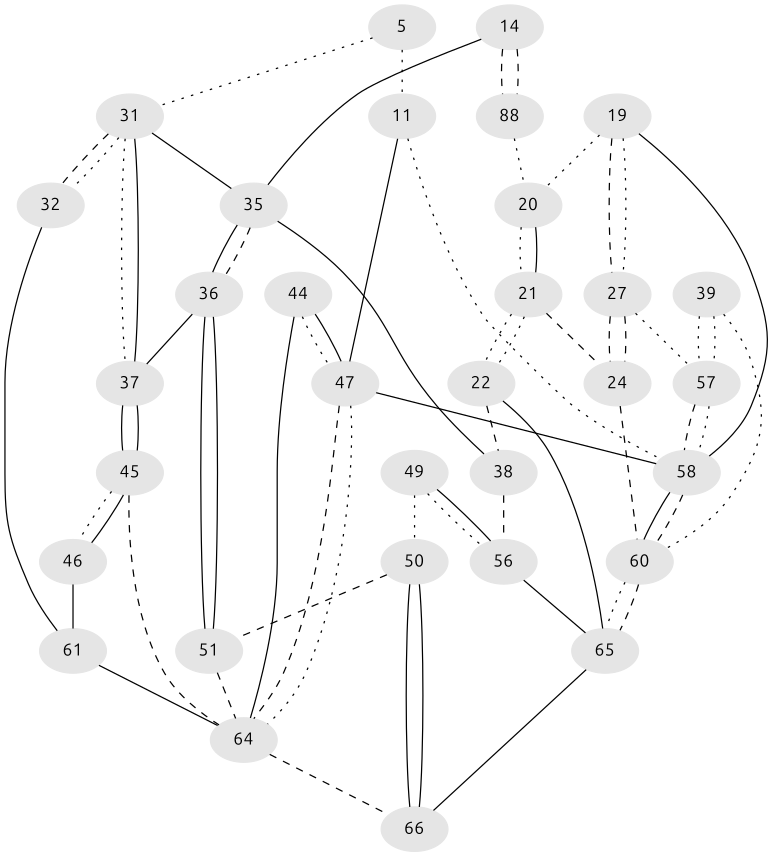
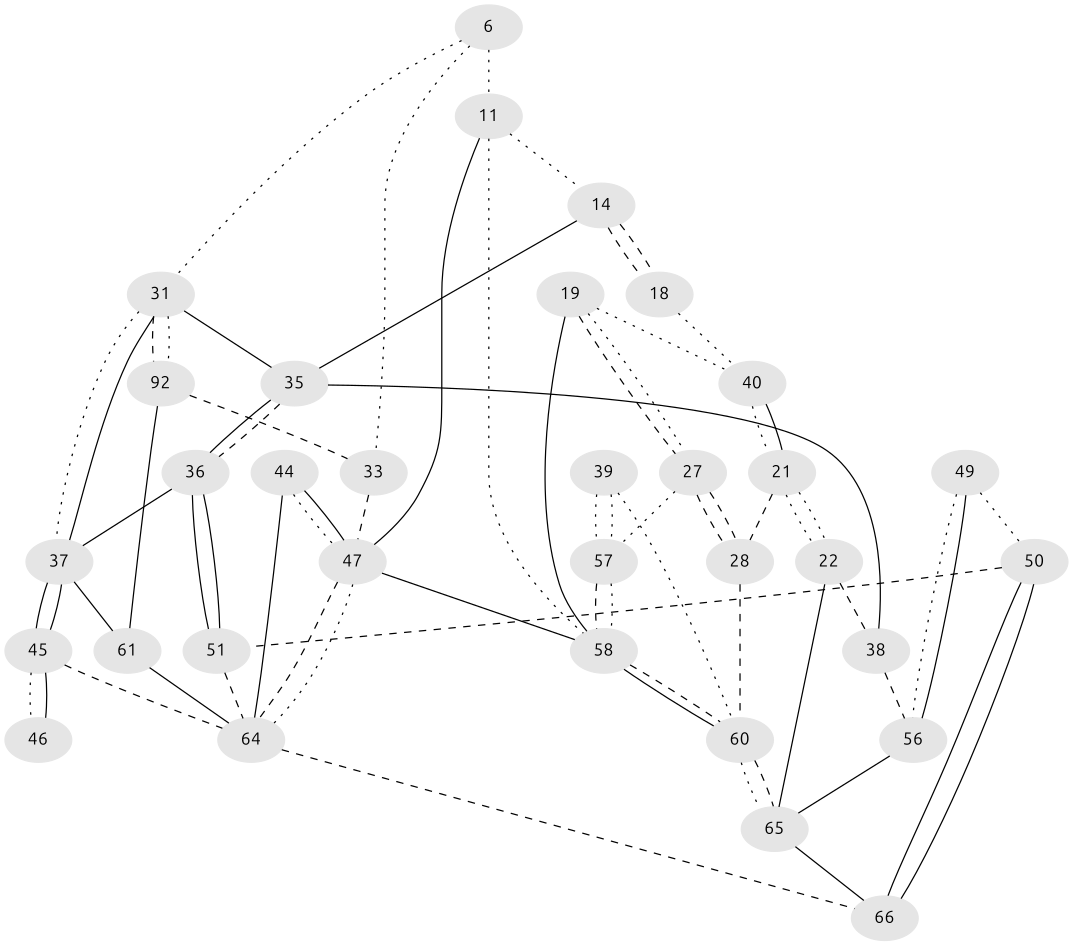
node "5": label "5" -> "6"
node "88": label "88" -> "18"
edge "11" -- "14": added
node "32": label "32" -> "92"
node "20": label "20" -> "40"
node "24": label "24" -> "28"
node "33": added
edge "46" -- "61": now "37" -- "61"
